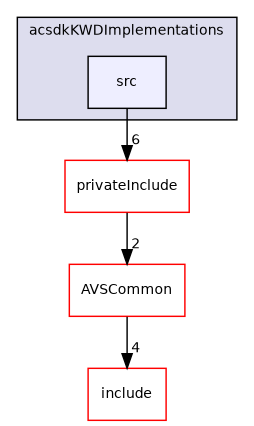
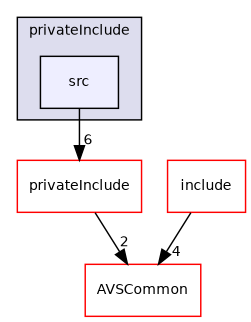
cluster "acsdkKWDImplementations": label "acsdkKWDImplementations" -> "privateInclude"
edge "AVSCommon" -> "include": reversed
